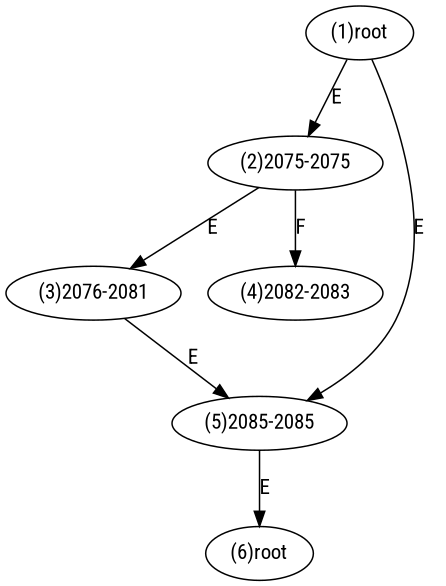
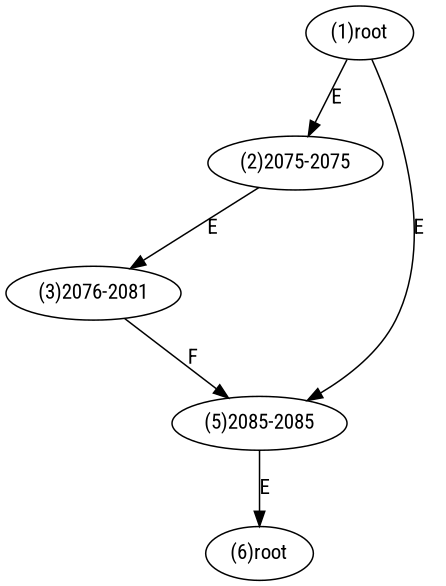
node "(4)2082-2083": removed
edge "(3)2076-2081" -> "(5)2085-2085": label "E" -> "F"
